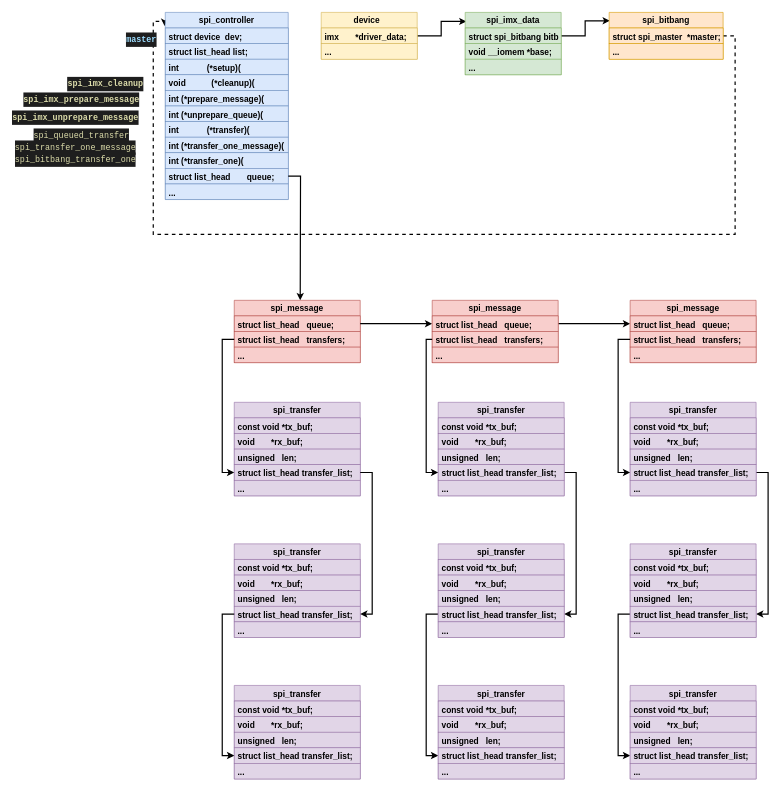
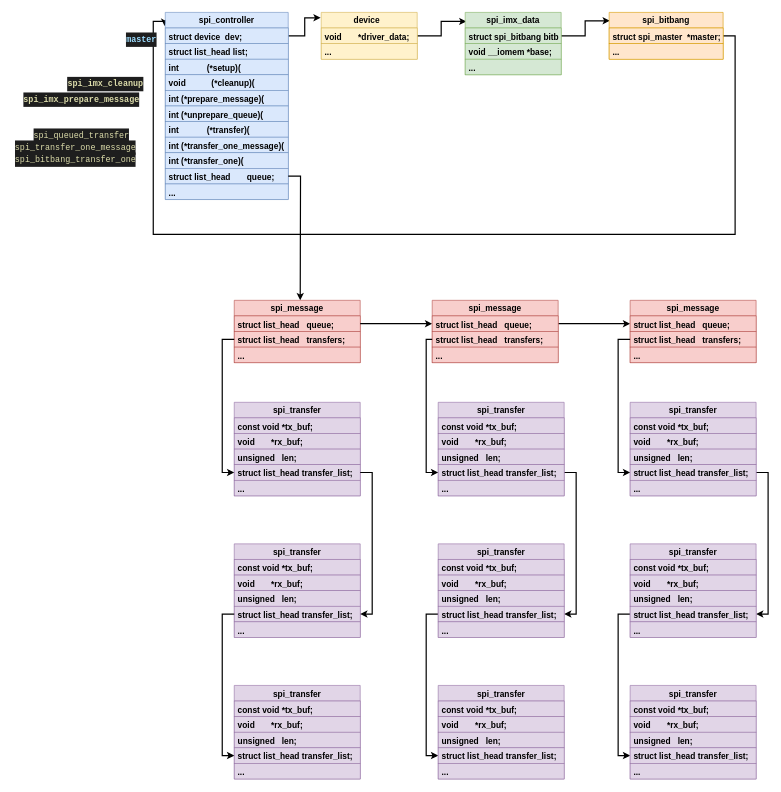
edge "struct device dev;" -> "device": added
node "imx *driver_data;": label "imx *driver_data;" -> "void *driver_data;"
node "spi_imx_unprepare_message": removed
edge "struct spi_master *master;" -> "spi_controller": style dashed -> solid
